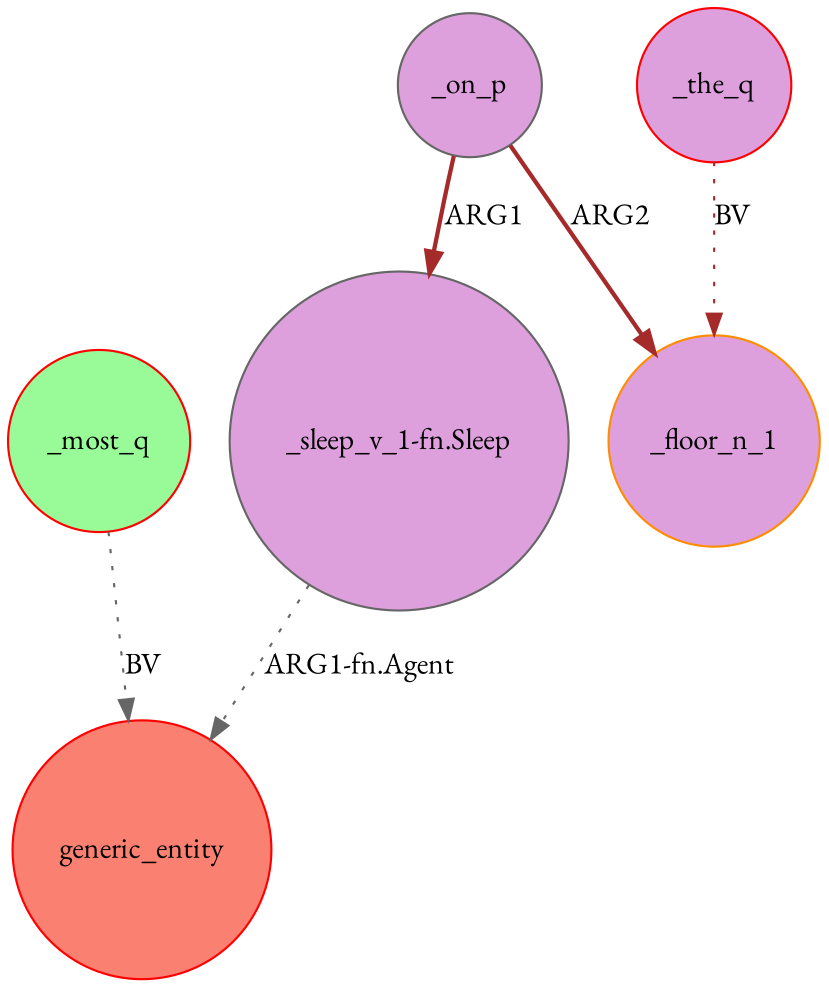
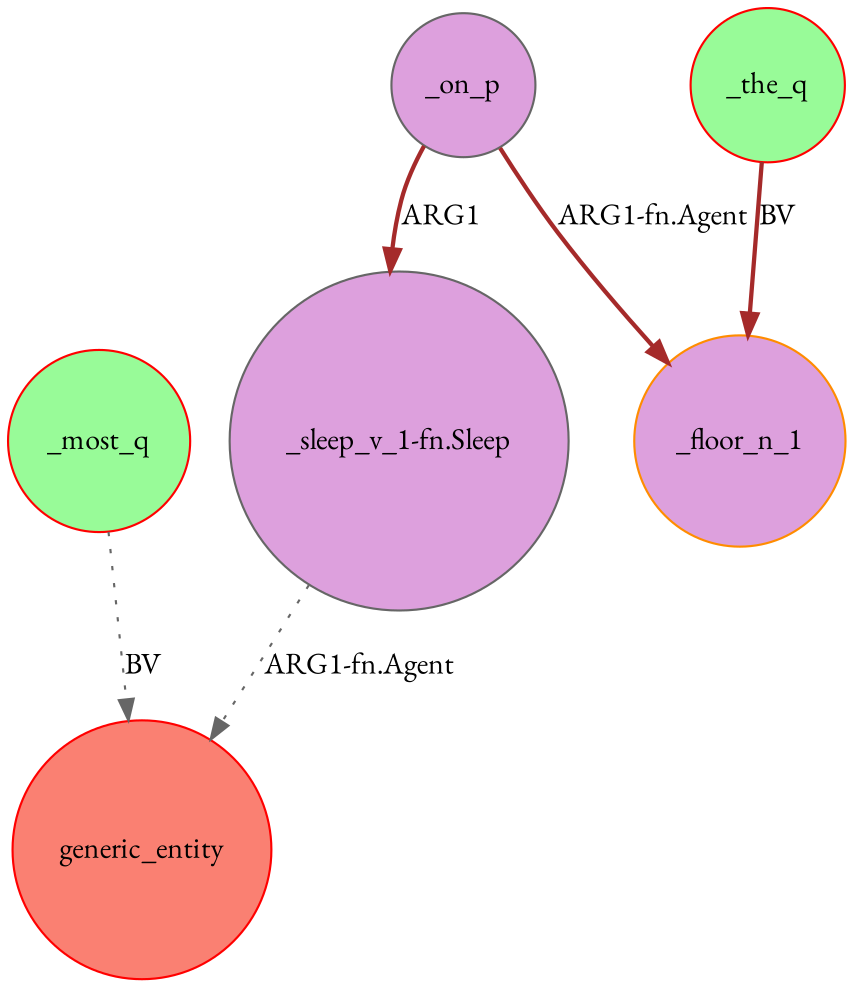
node "_the_q": fillcolor plum -> palegreen
edge "_on_p" -> "_floor_n_1": label "ARG2" -> "ARG1-fn.Agent"
edge "_the_q" -> "_floor_n_1": style dotted -> bold
